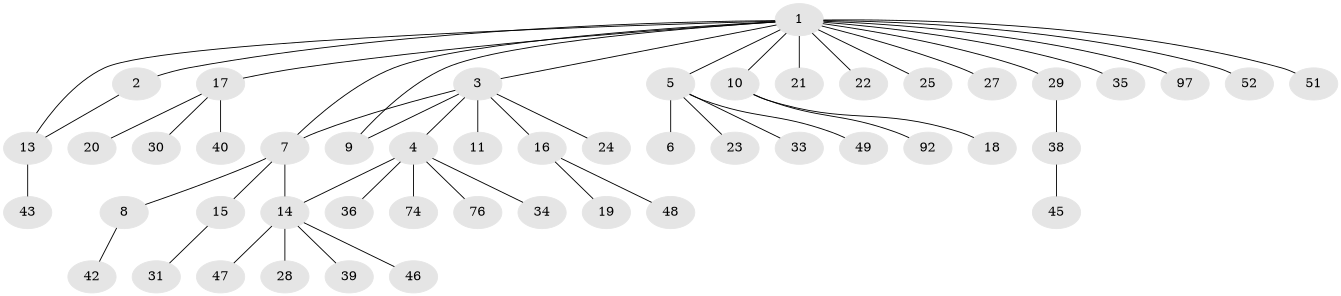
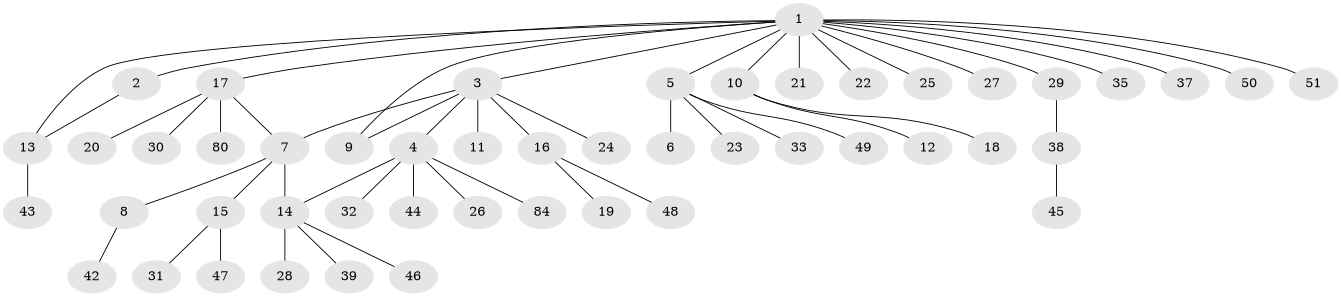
edge "1" -- "7": now "17" -- "7"
node "97": label "97" -> "37"
node "52": label "52" -> "50"
node "40": label "40" -> "80"
node "92": label "92" -> "12"
node "36": label "36" -> "32"
node "74": label "74" -> "44"
node "76": label "76" -> "26"
node "34": label "34" -> "84"
edge "14" -- "47": now "15" -- "47"
